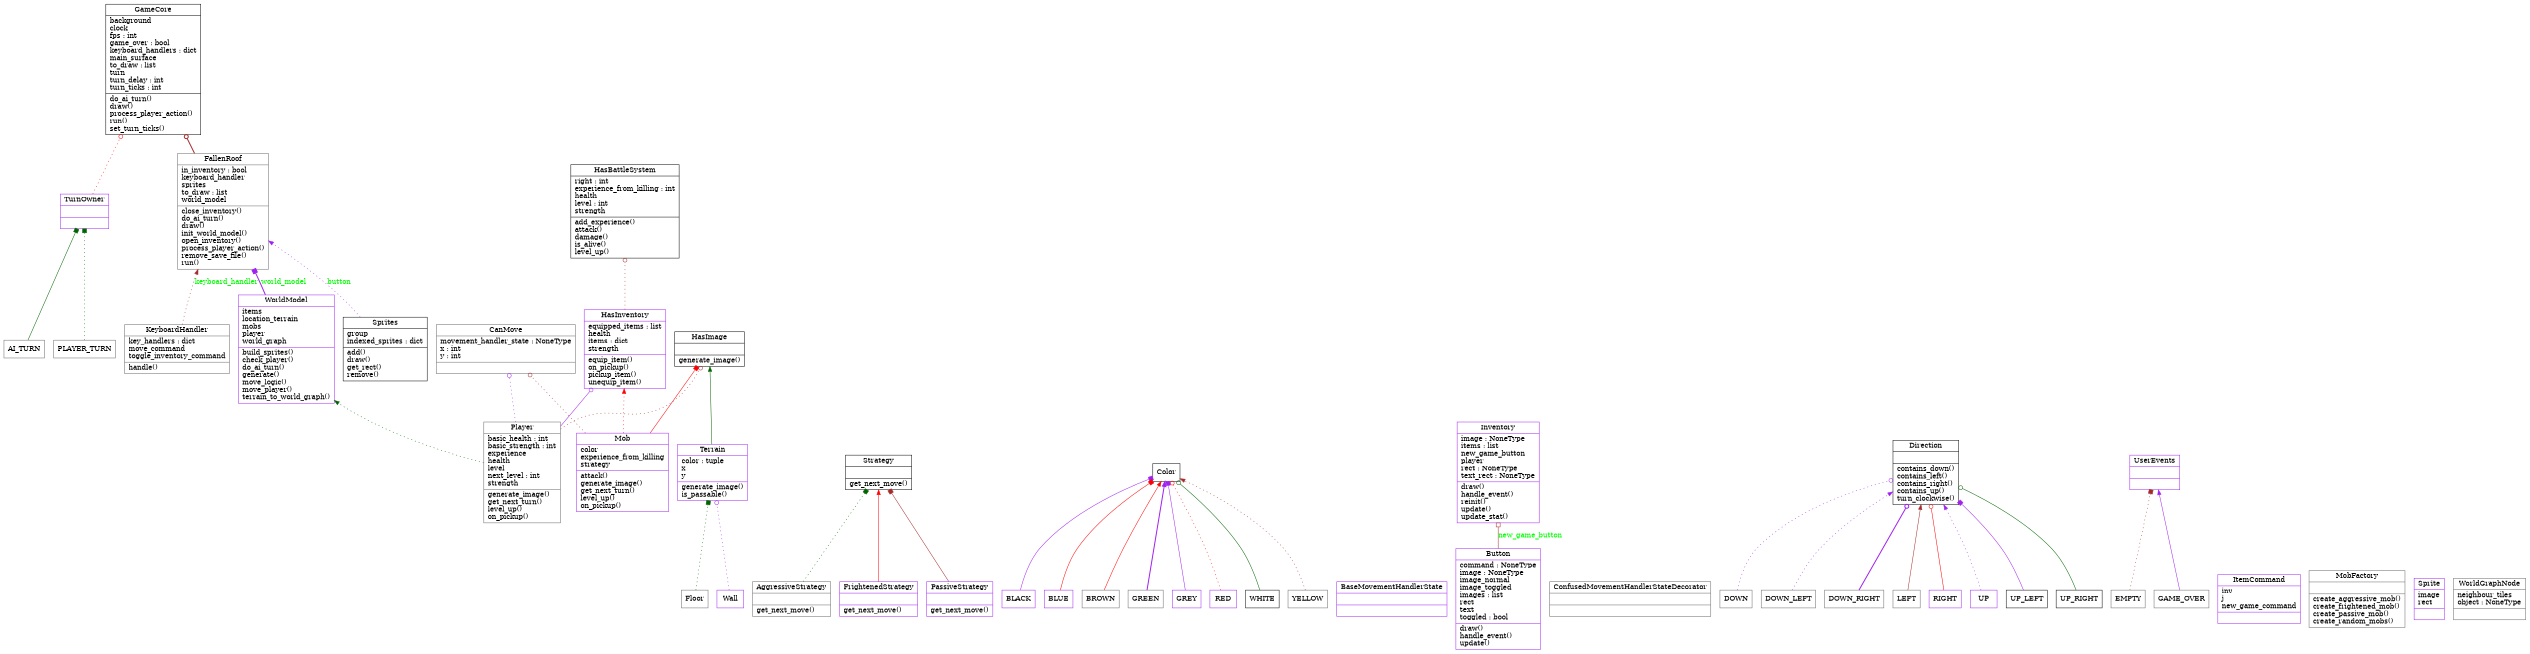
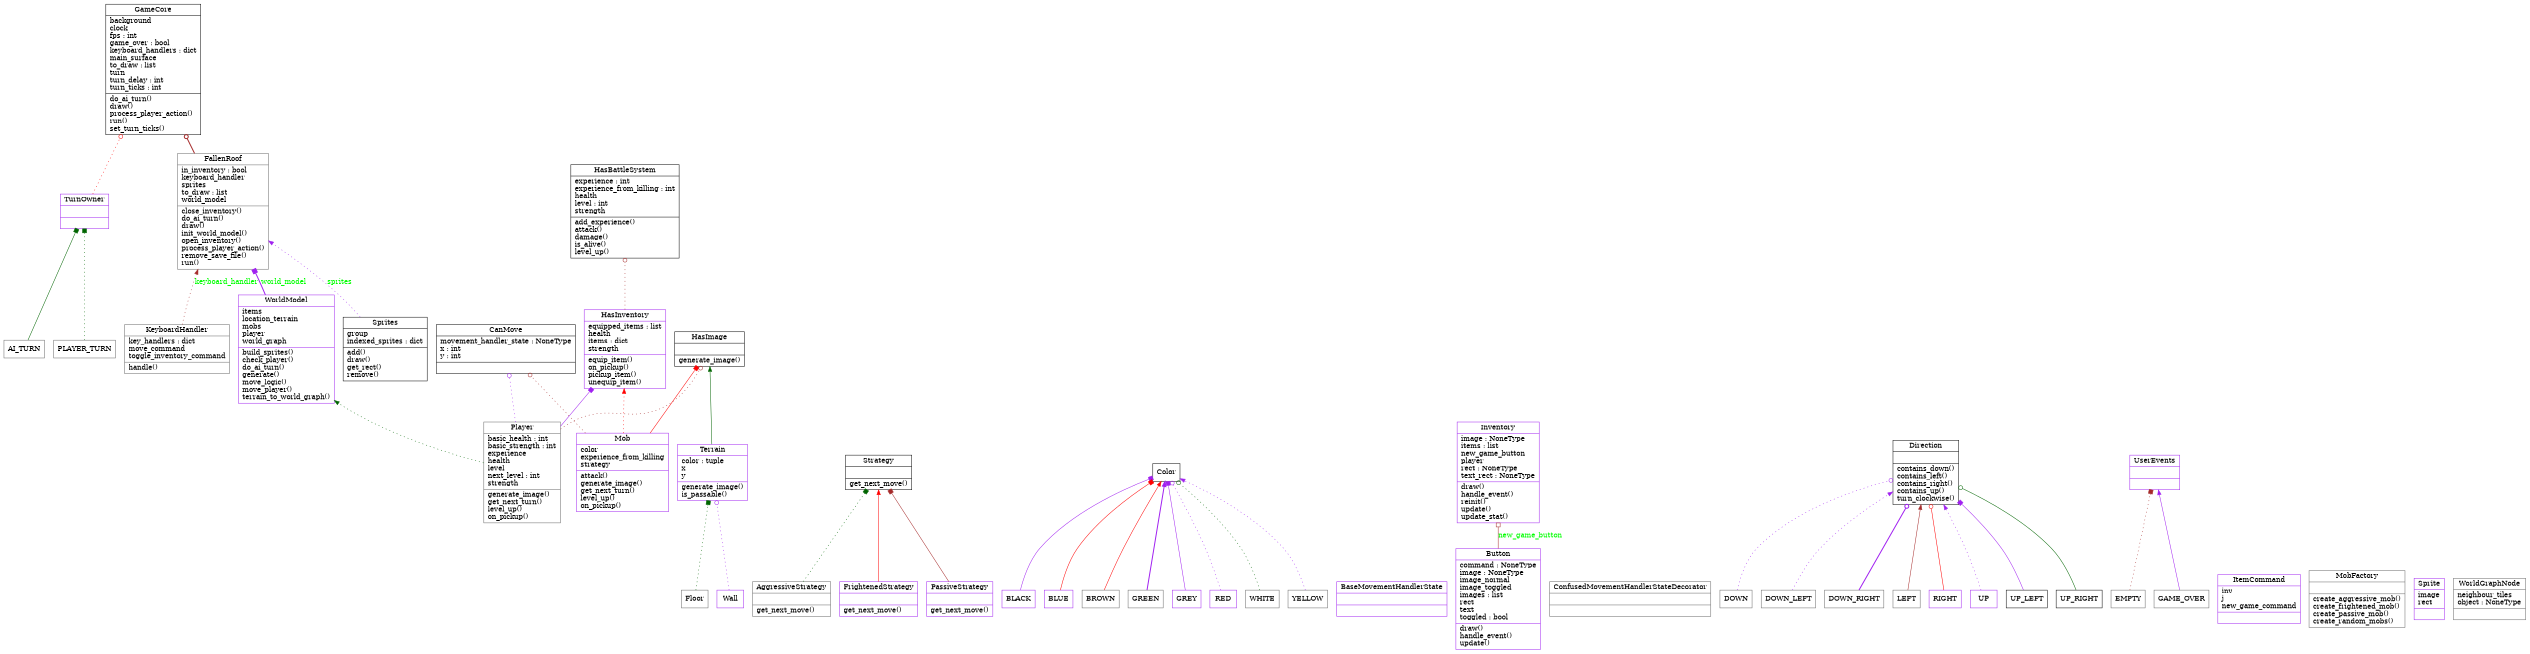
node "HasBattleSystem": text "right : int" -> "experience : int"
edge "Sprites" -> "FallenRoof": label "button" -> "sprites"
node "CanMove": color gray40 -> black
edge "Player" -> "HasInventory": arrowhead odot -> box
edge "YELLOW" -> "Color": color brown -> purple
edge "WHITE" -> "Color": style solid -> dotted
edge "RED" -> "Color": color red -> purple
node "WHITE": color black -> gray40
